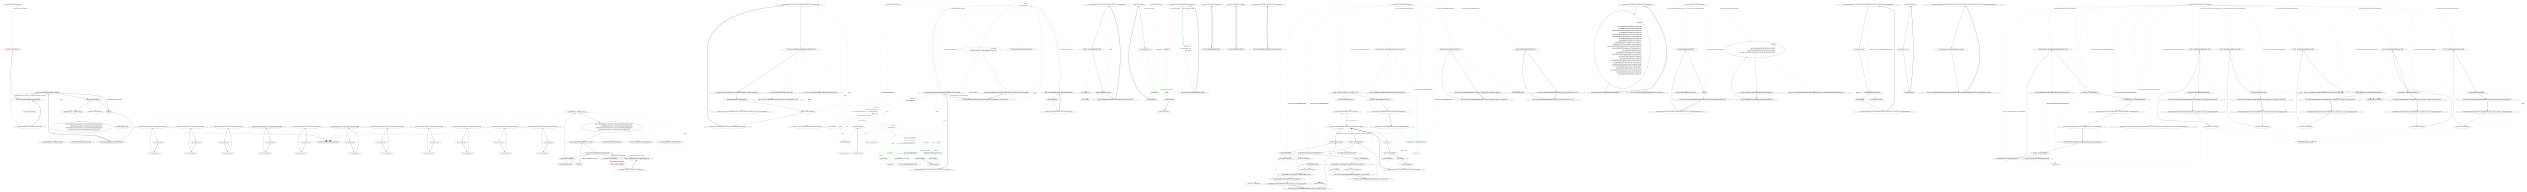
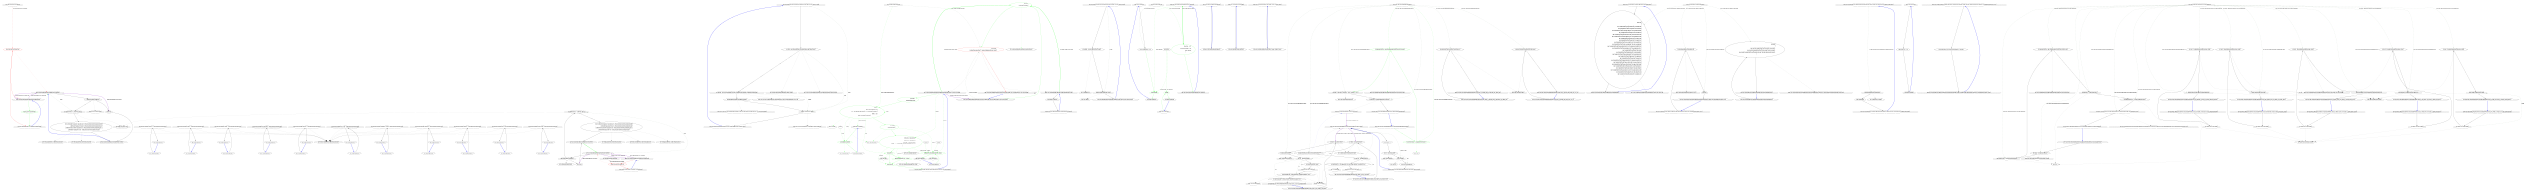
node "var configuration = Default": removed
node "Entry Unk.Load": added
